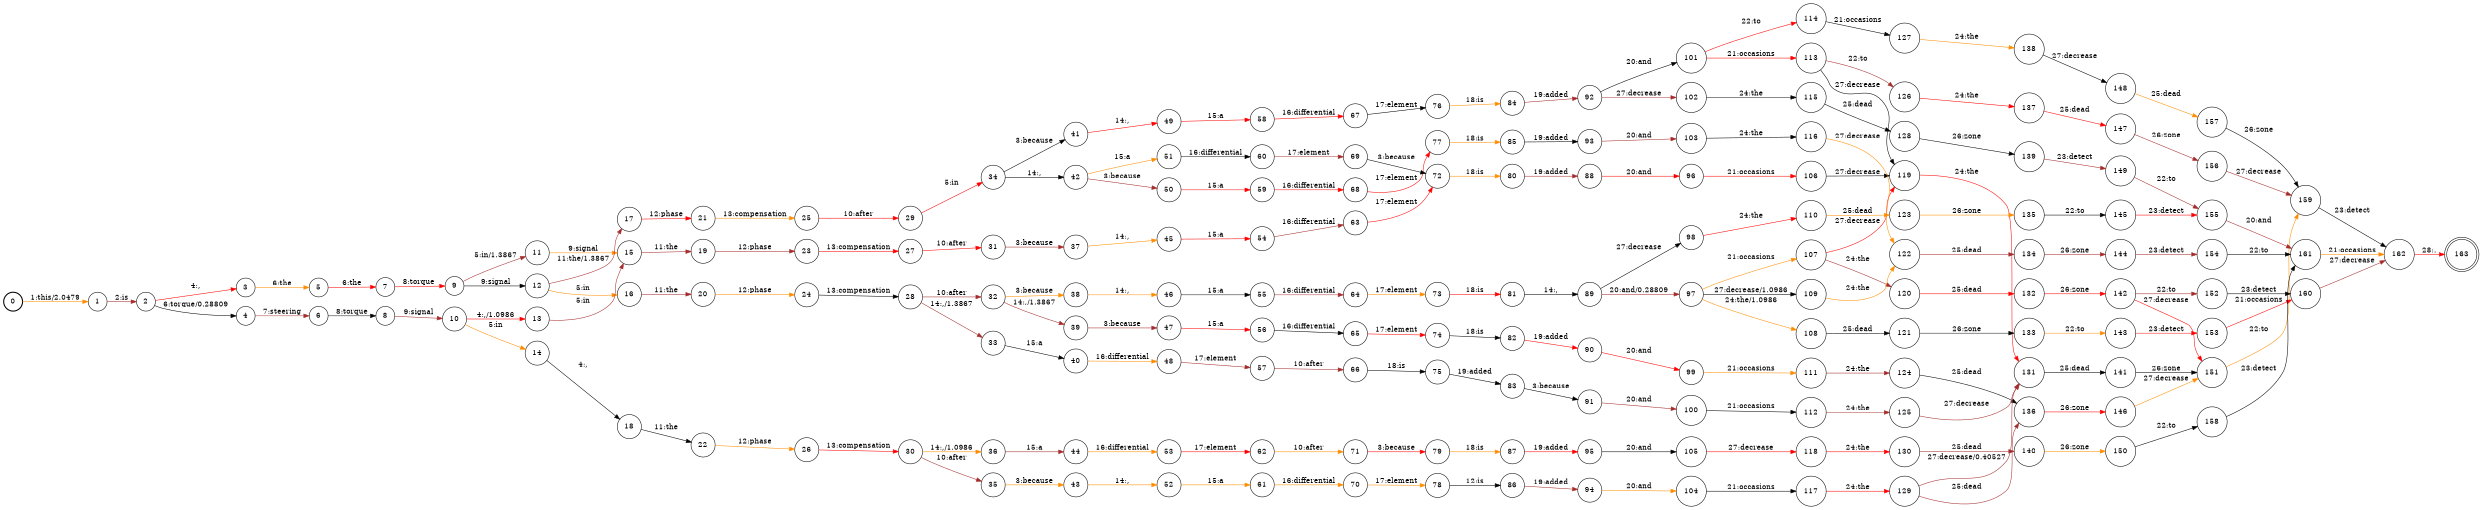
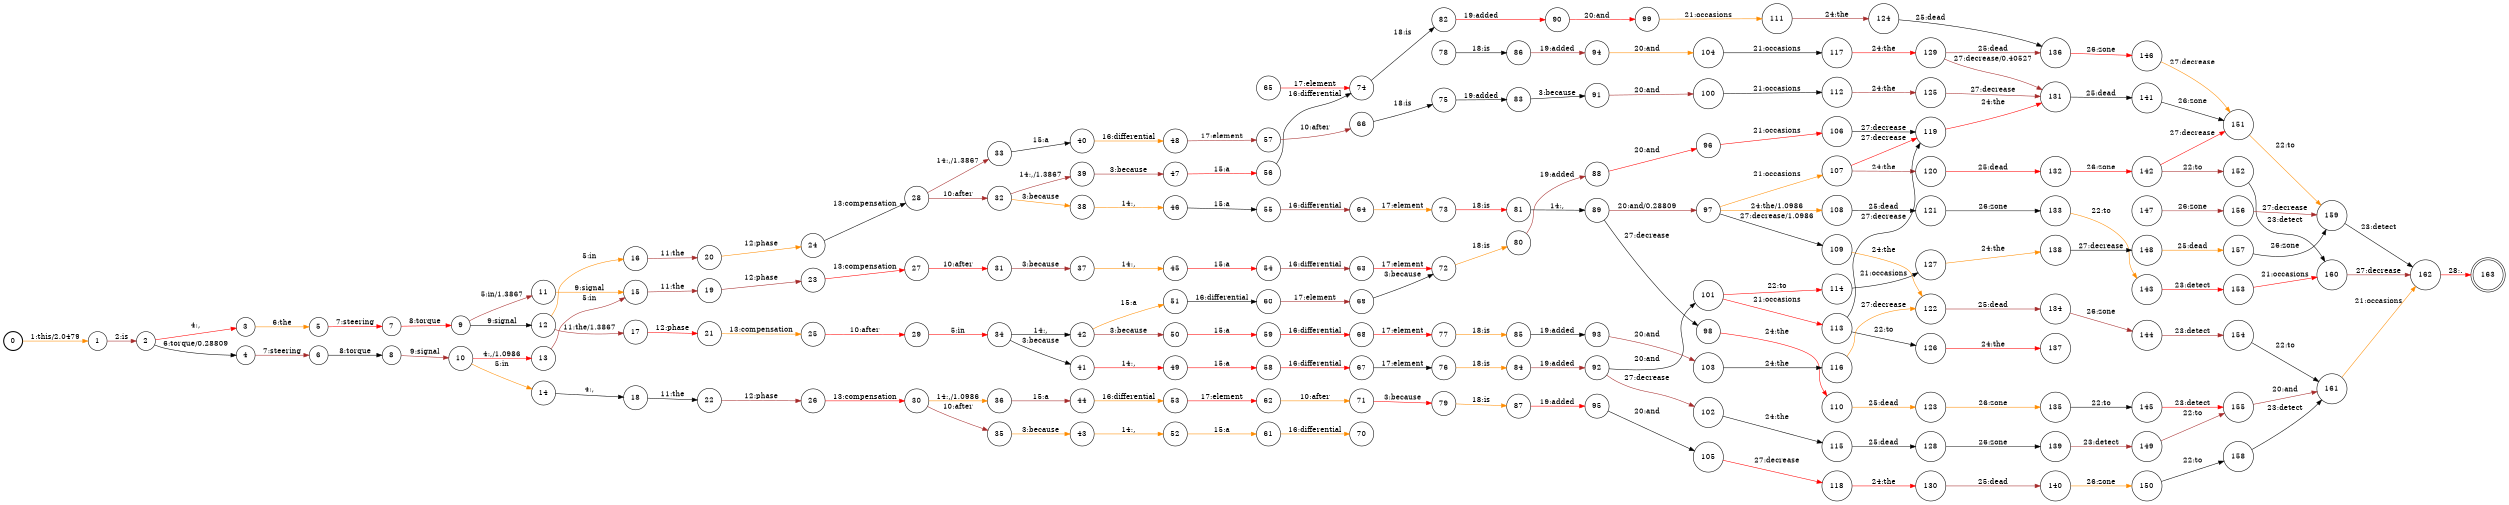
edge "113" -> "126": color brown -> black
edge "137" -> "147": removed, label "25:dead"
edge "5" -> "7": label "6:the" -> "7:steering"
edge "56" -> "65": now "56" -> "74"
edge "22" -> "26": color darkorange -> brown
edge "78" -> "86": label "12:is" -> "18:is"
edge "70" -> "78": removed, label "17:element"
